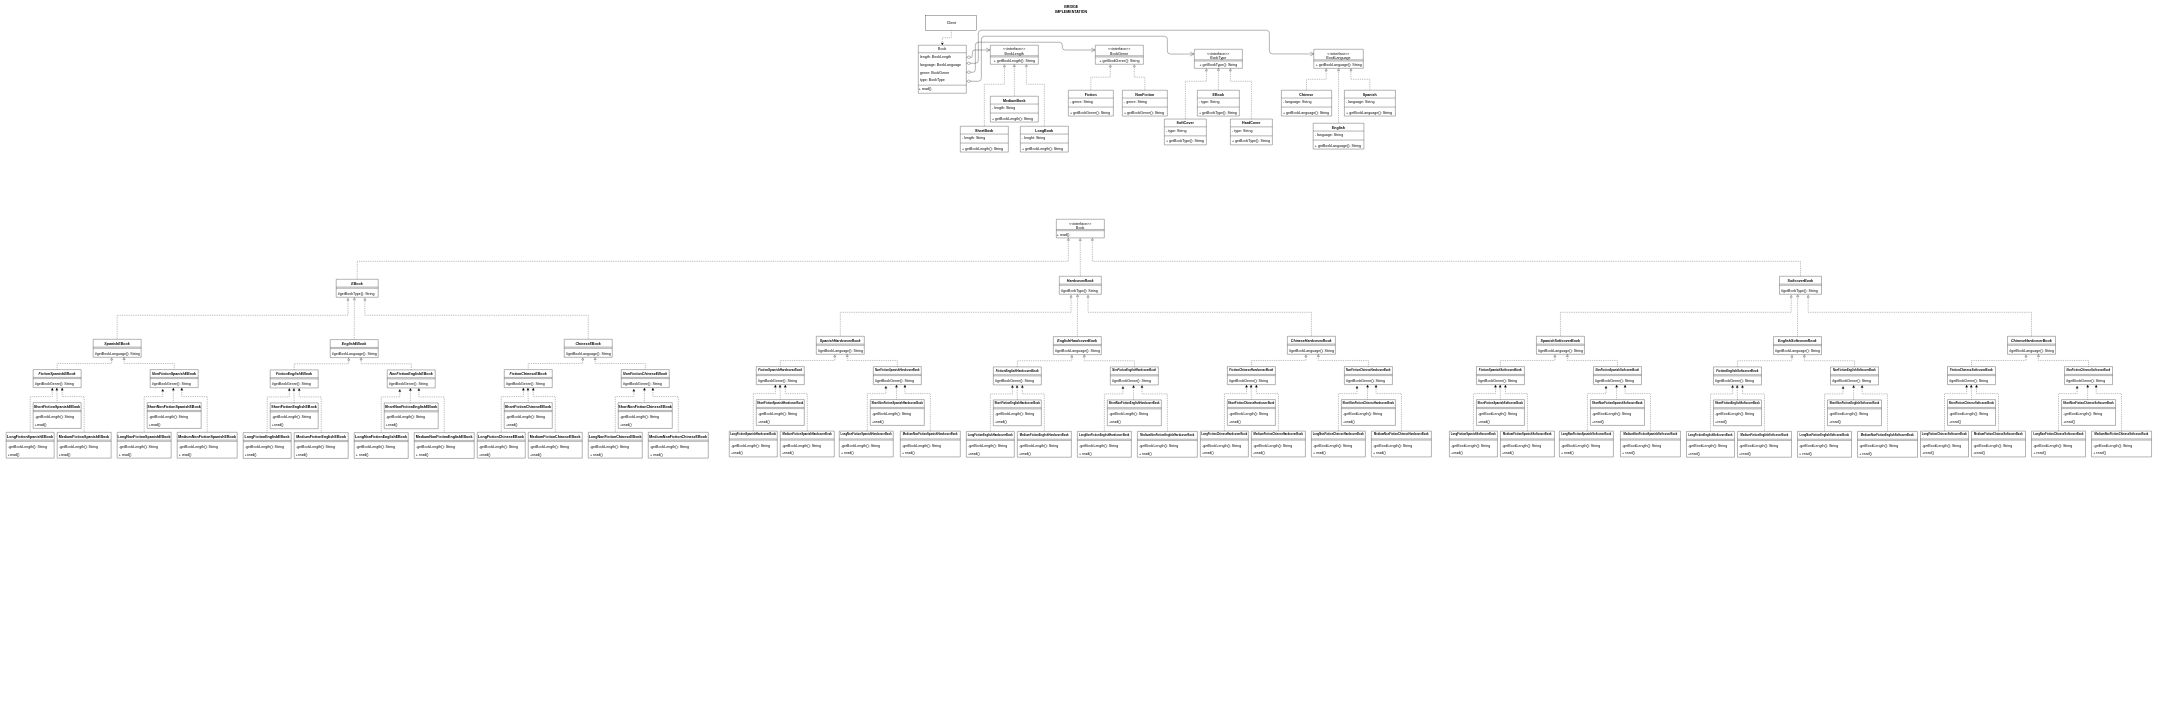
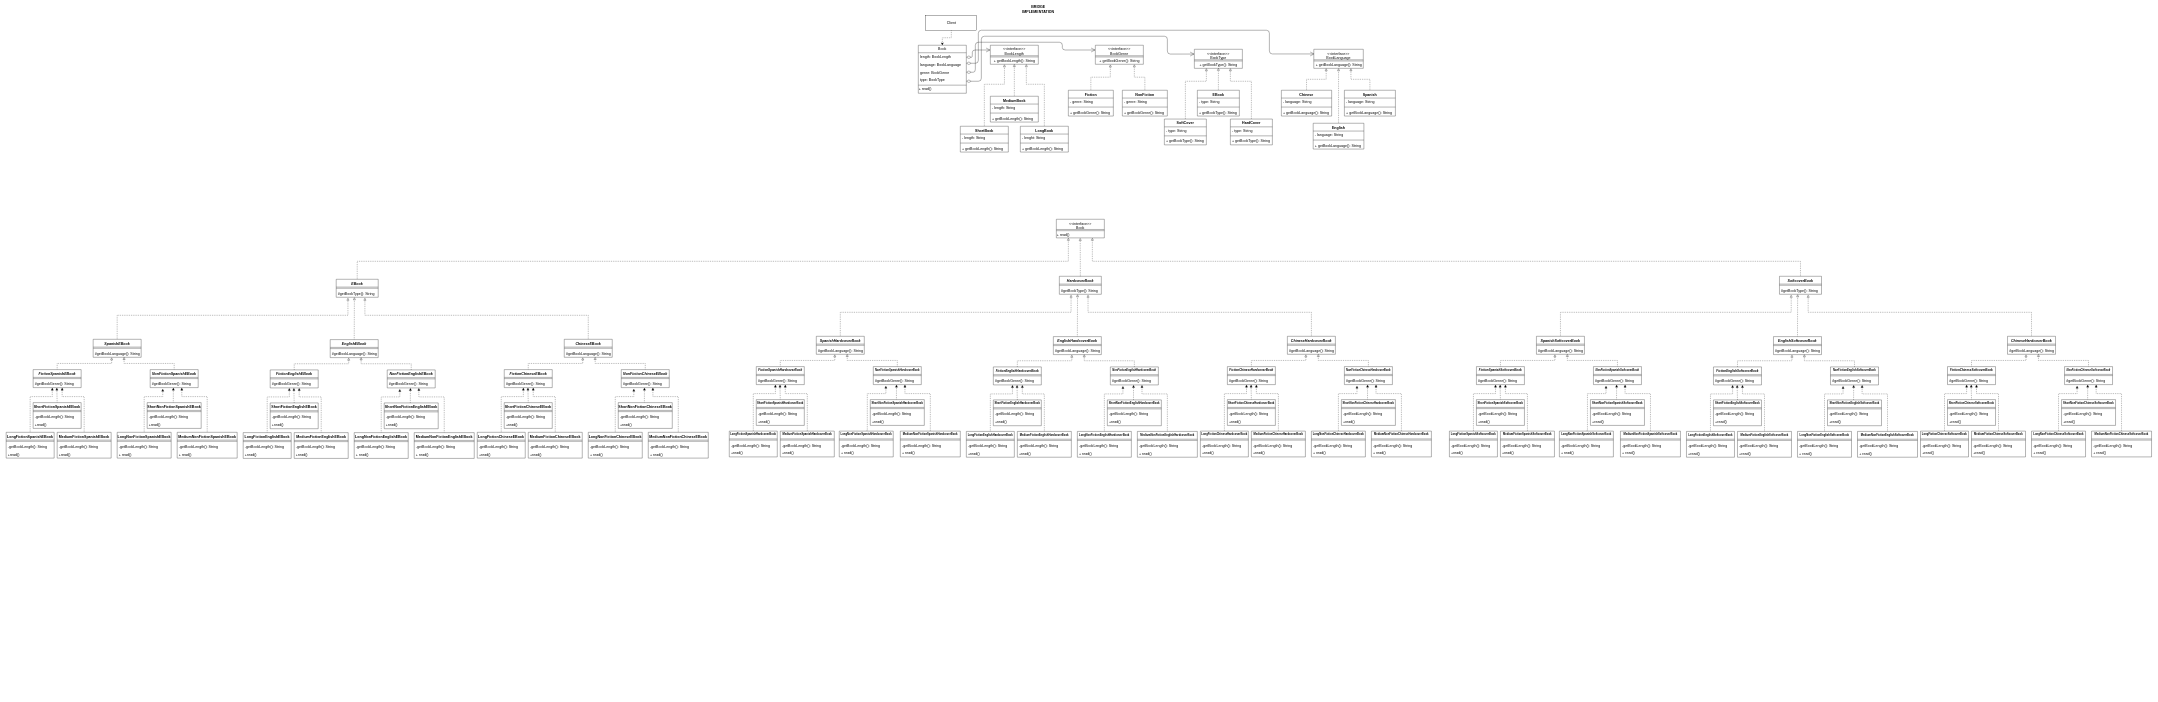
node "BRIDGE IMPLEMENTATION": moved (1071, 9) -> (1038, 9)
